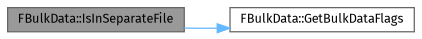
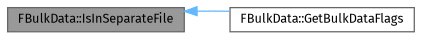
edge "FBulkData::IsInSeparateFile" -> "FBulkData::GetBulkDataFlags": reversed
